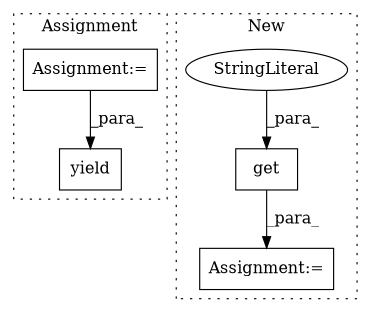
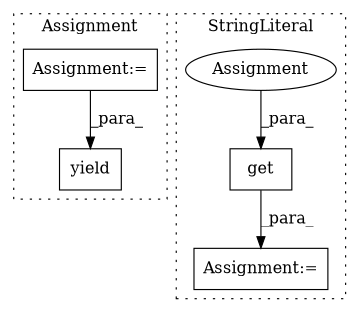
cluster "New": label "New" -> "StringLiteral"
node "StringLiteral": label "StringLiteral" -> "Assignment"
